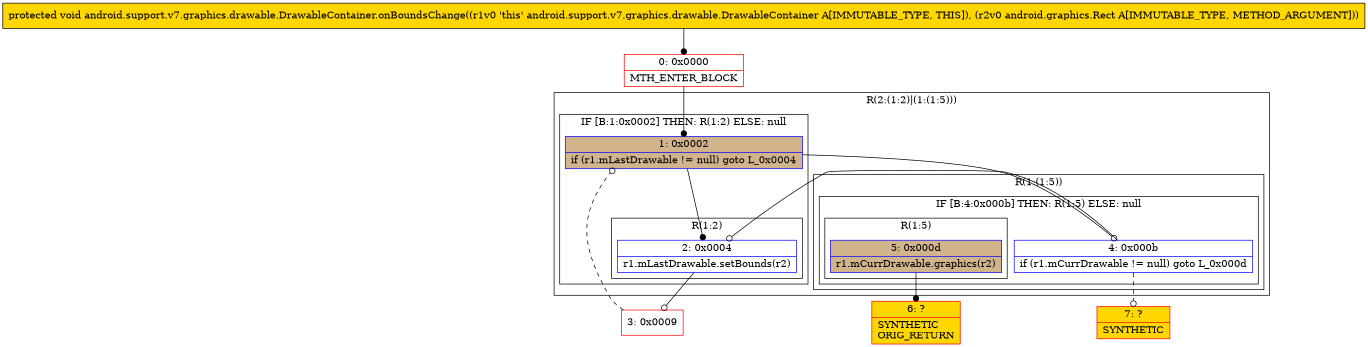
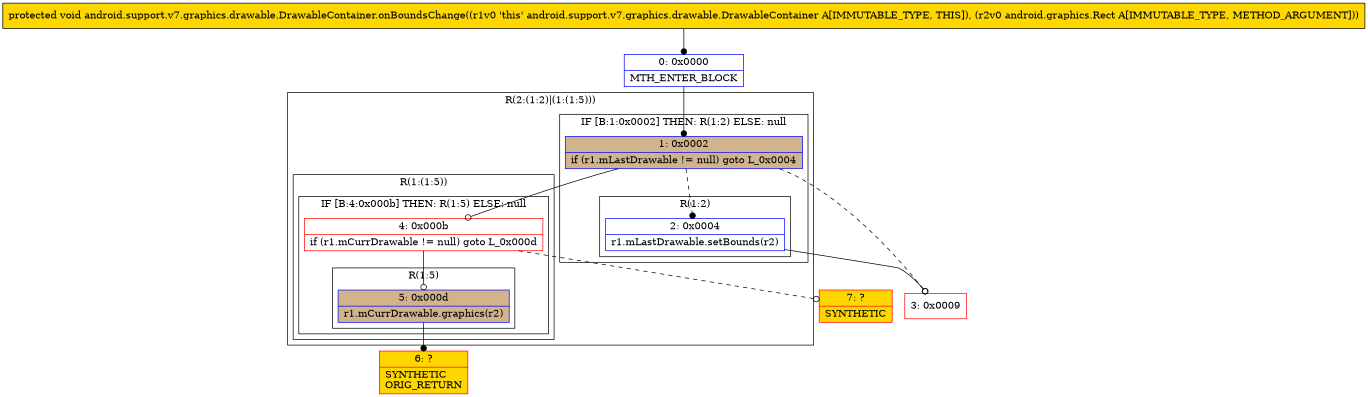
node "0: 0x0000": color red -> blue
edge "4: 0x000b" -> "2: 0x0004": now "4: 0x000b" -> "5: 0x000d"
edge "1: 0x0002" -> "2: 0x0004": style solid -> dashed
edge "3: 0x0009" -> "1: 0x0002": reversed
node "4: 0x000b": color blue -> red
